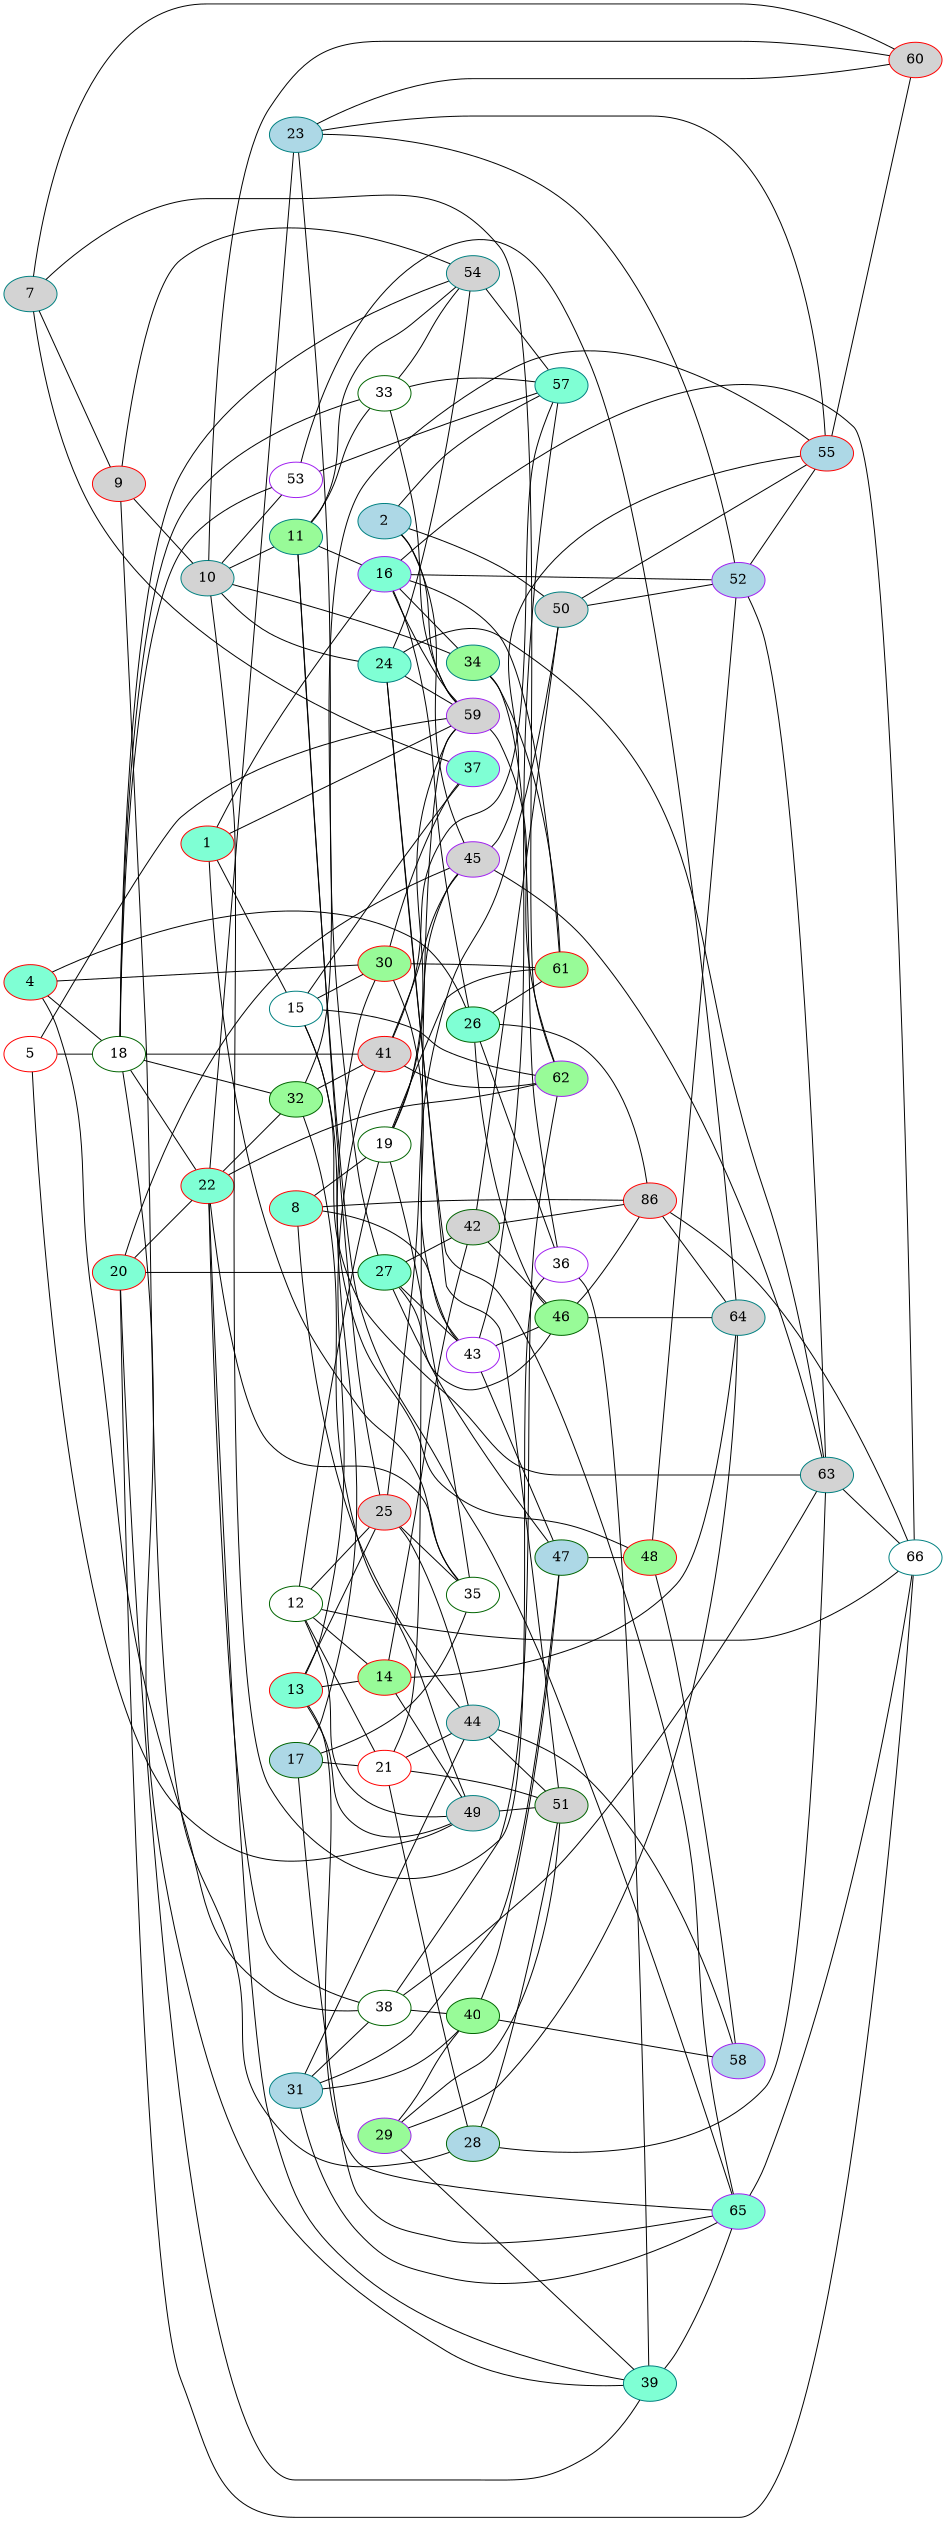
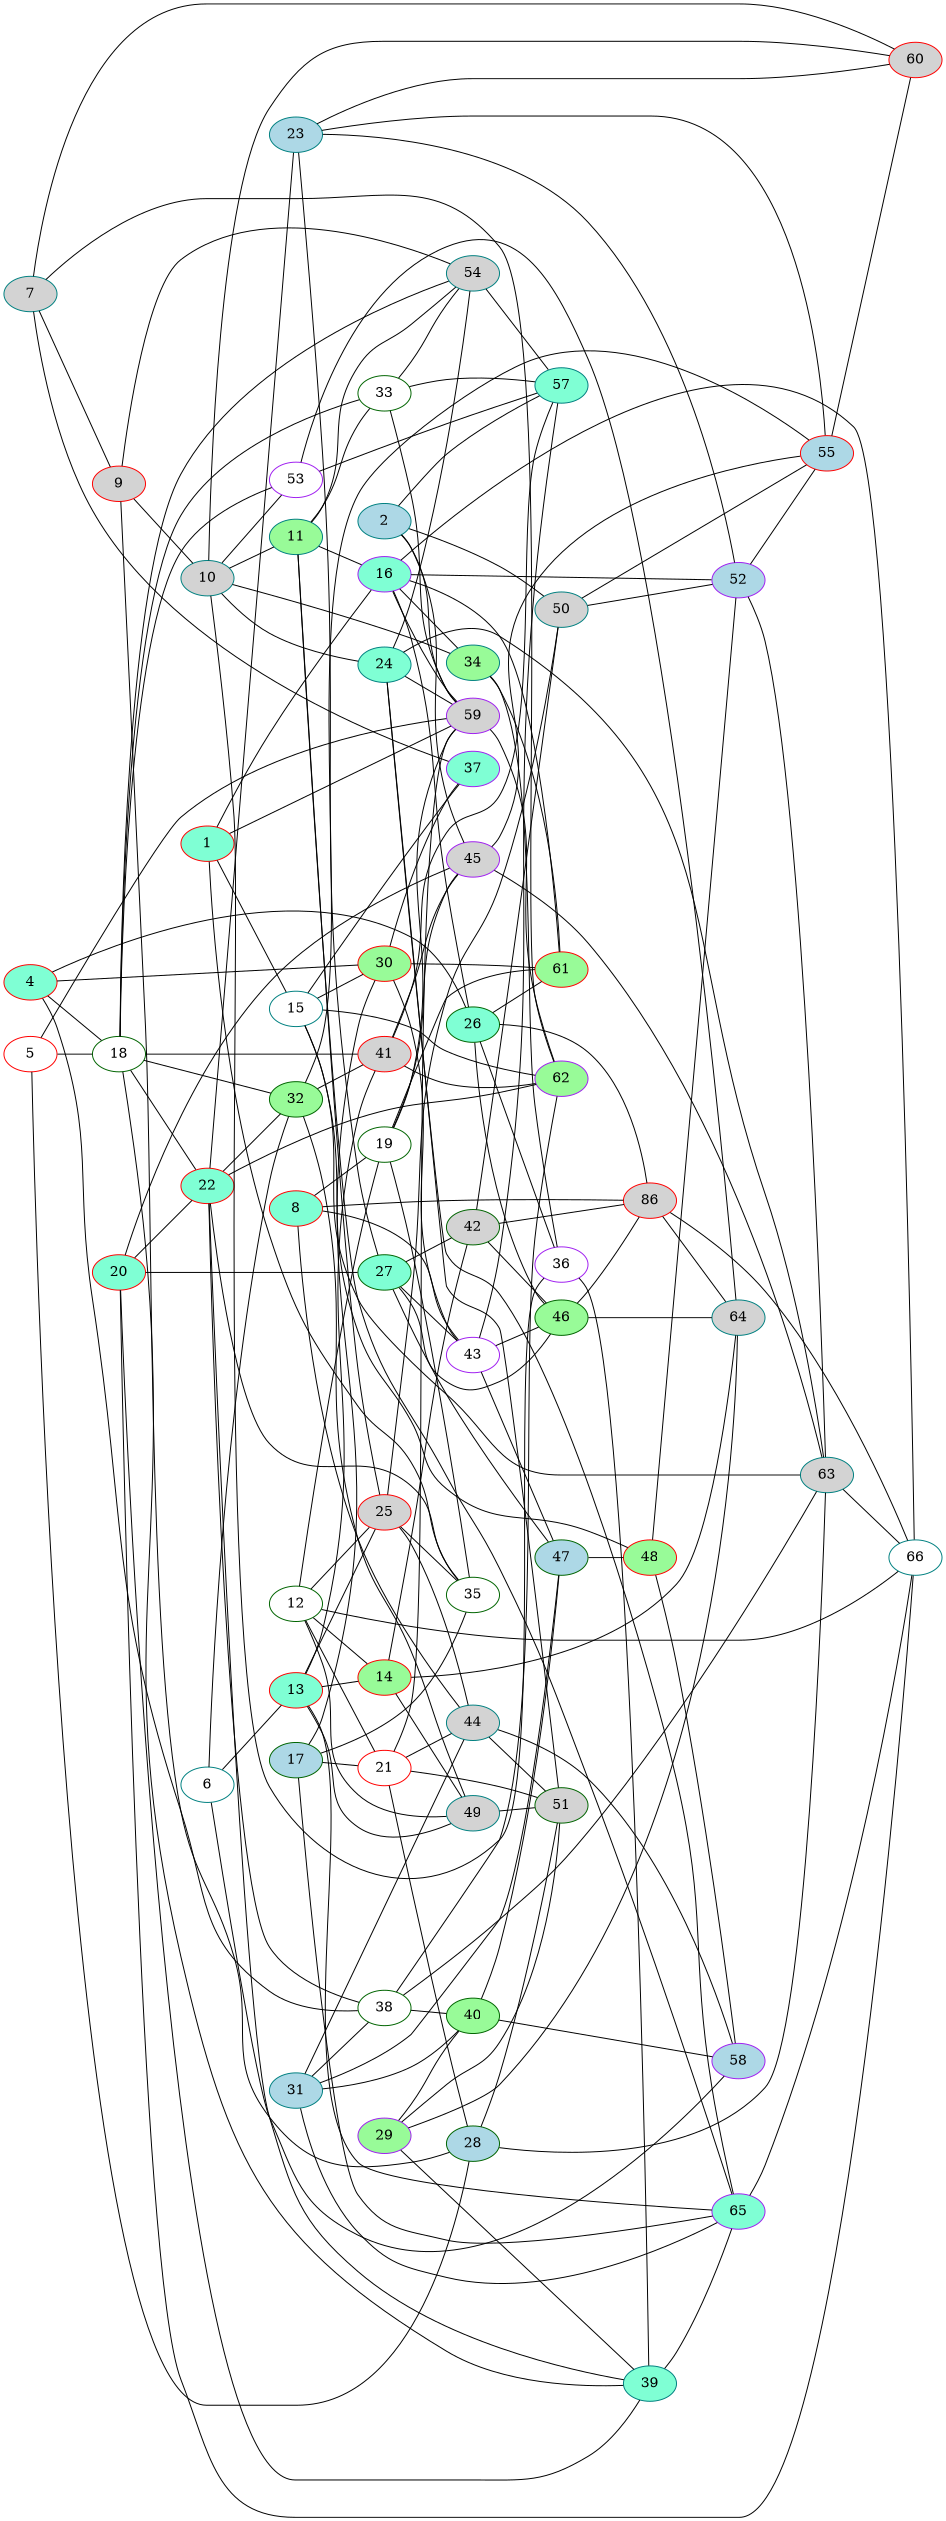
edge "5" -- "49": now "5" -- "28"
node "6": added
